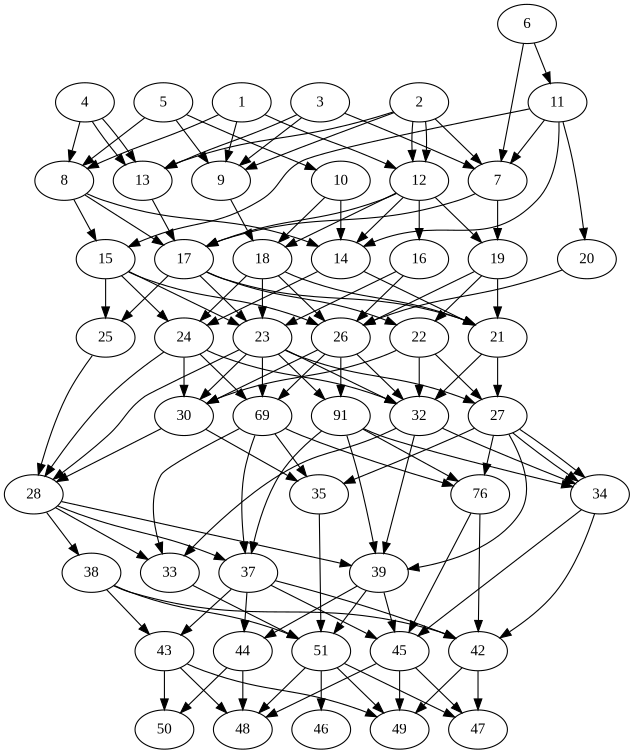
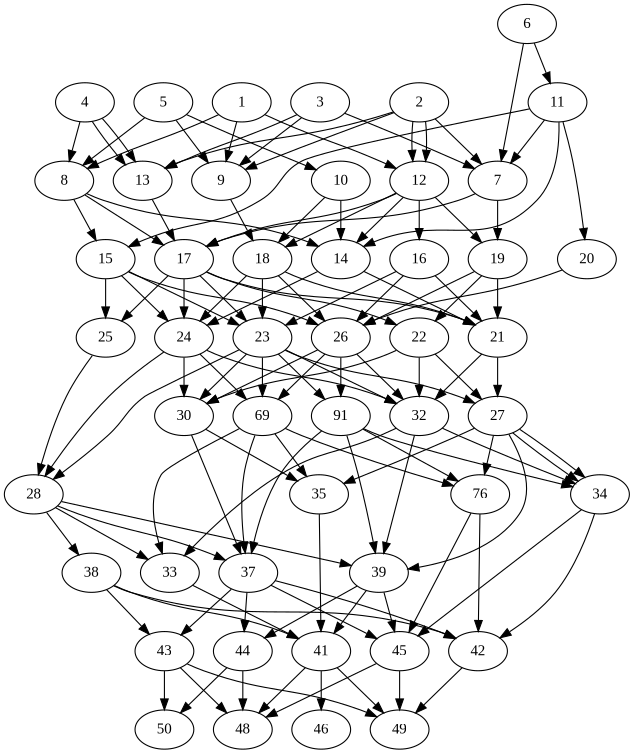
edge "16" -> "21": added
edge "17" -> "24": added
edge "30" -> "28": now "30" -> "37"
node "51": label "51" -> "41"
node "47": removed
